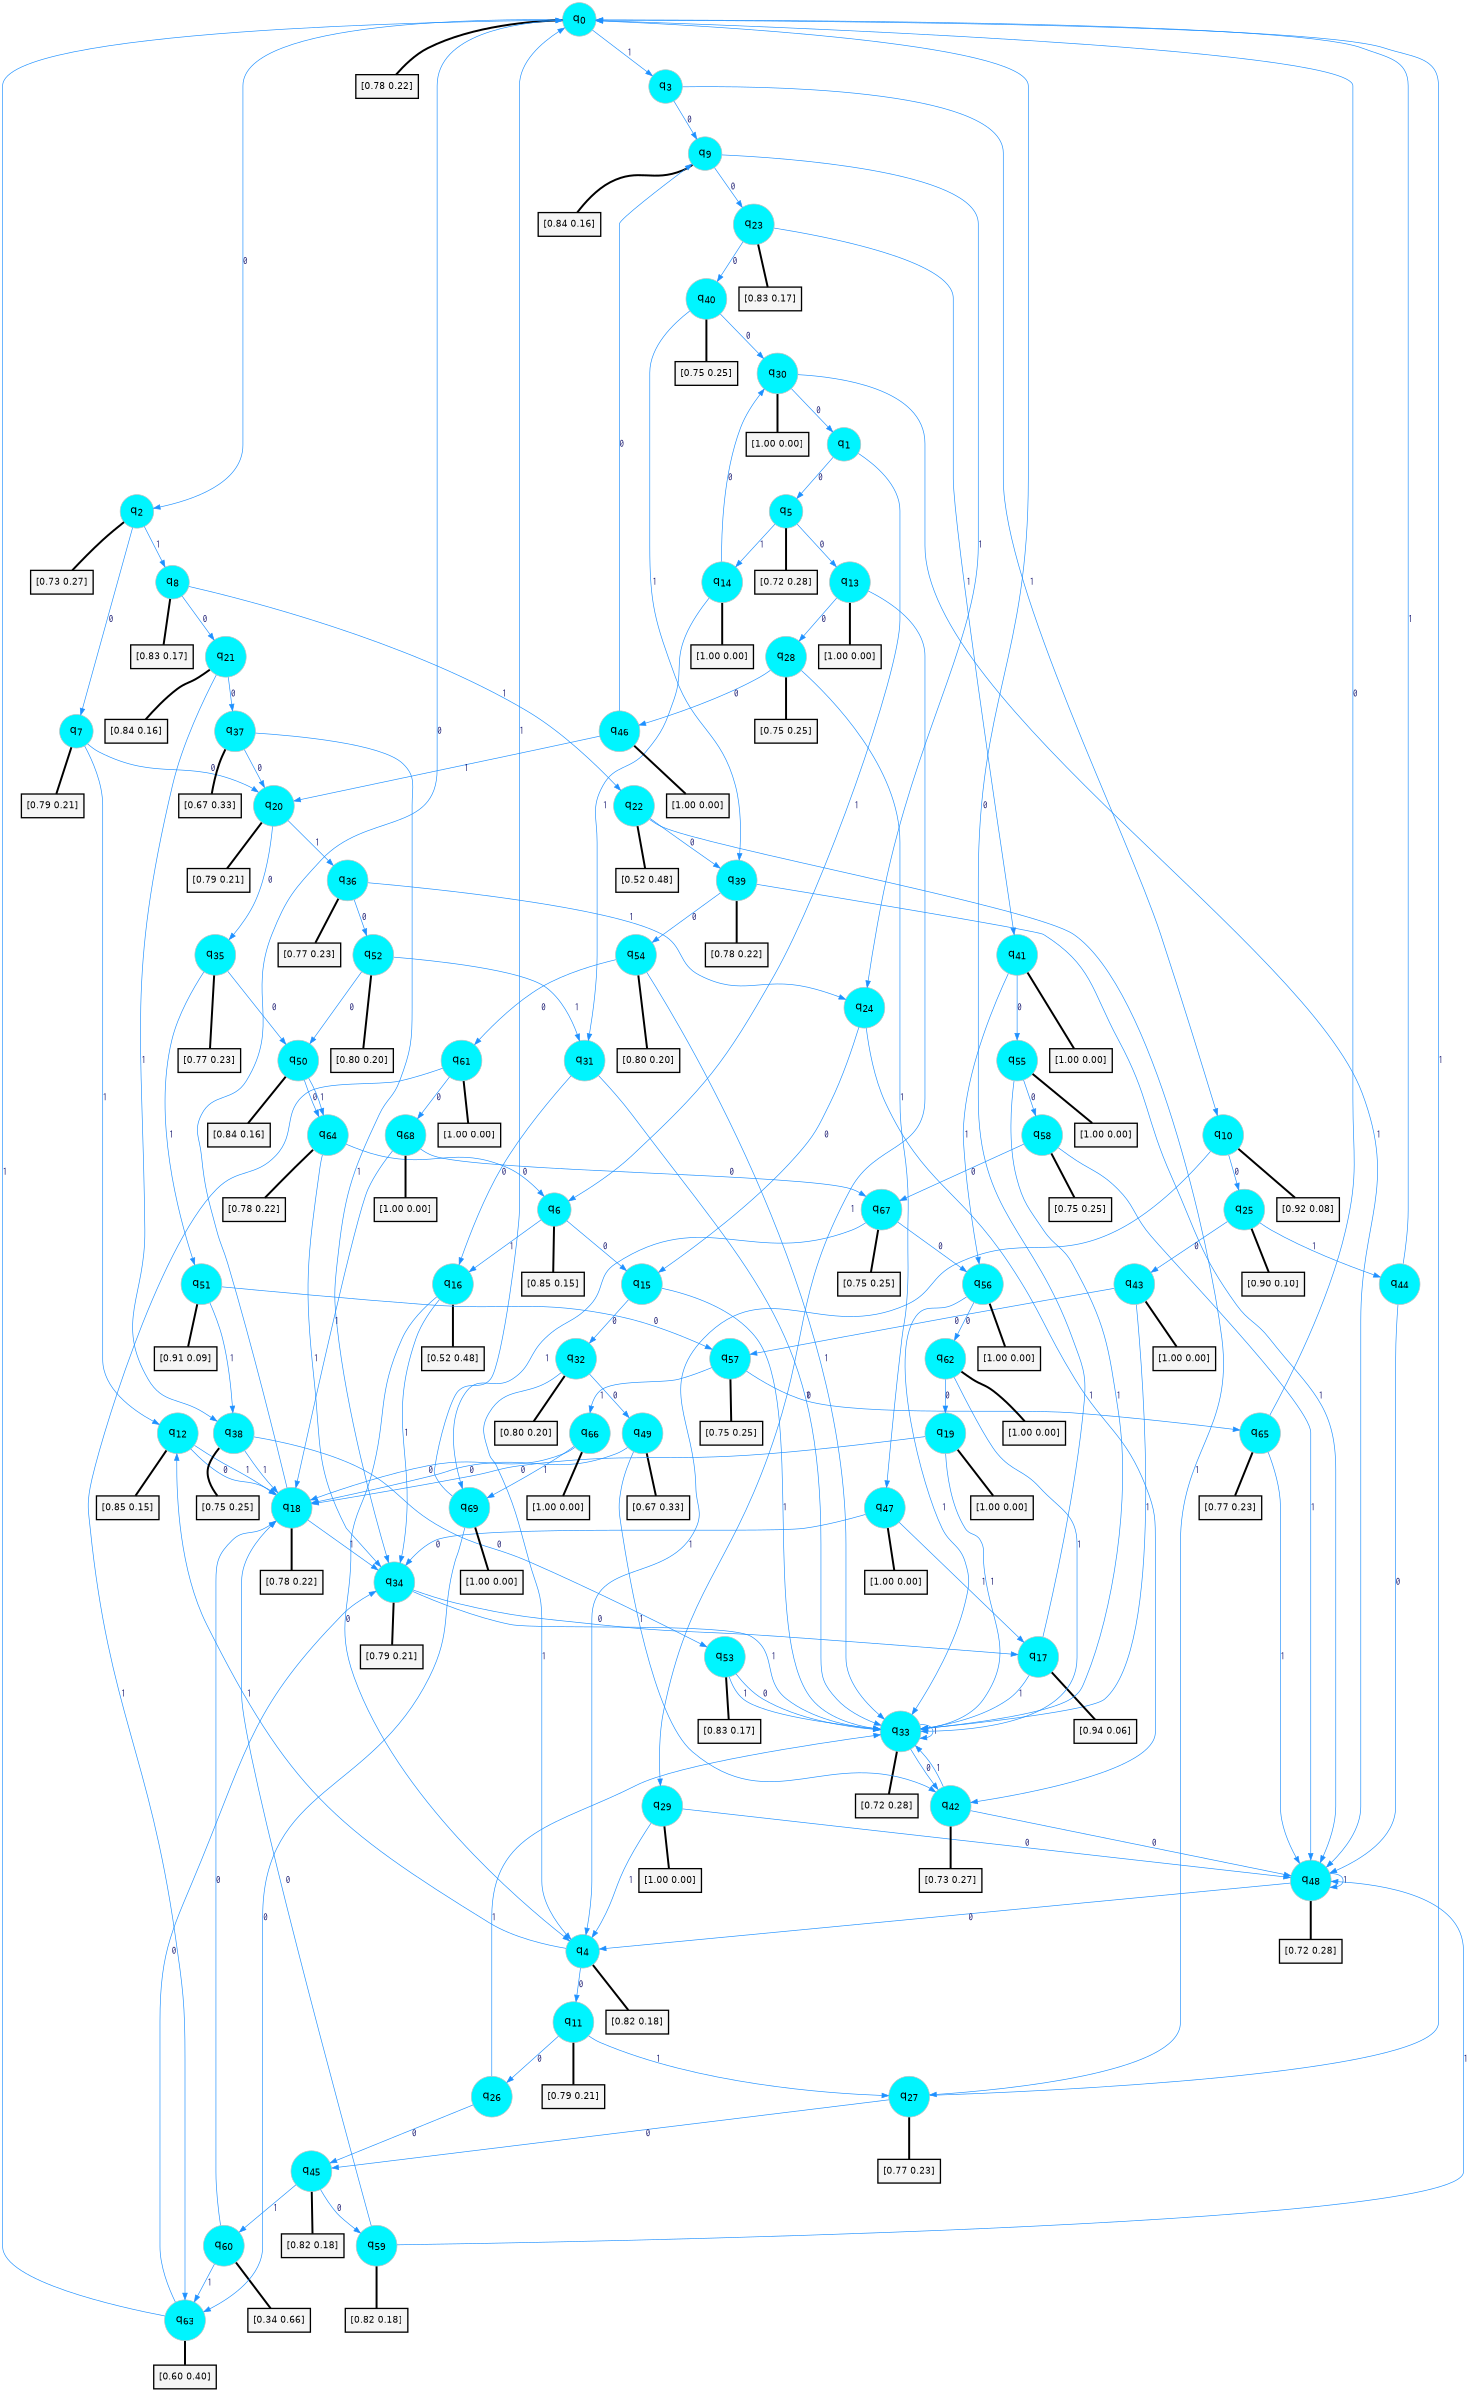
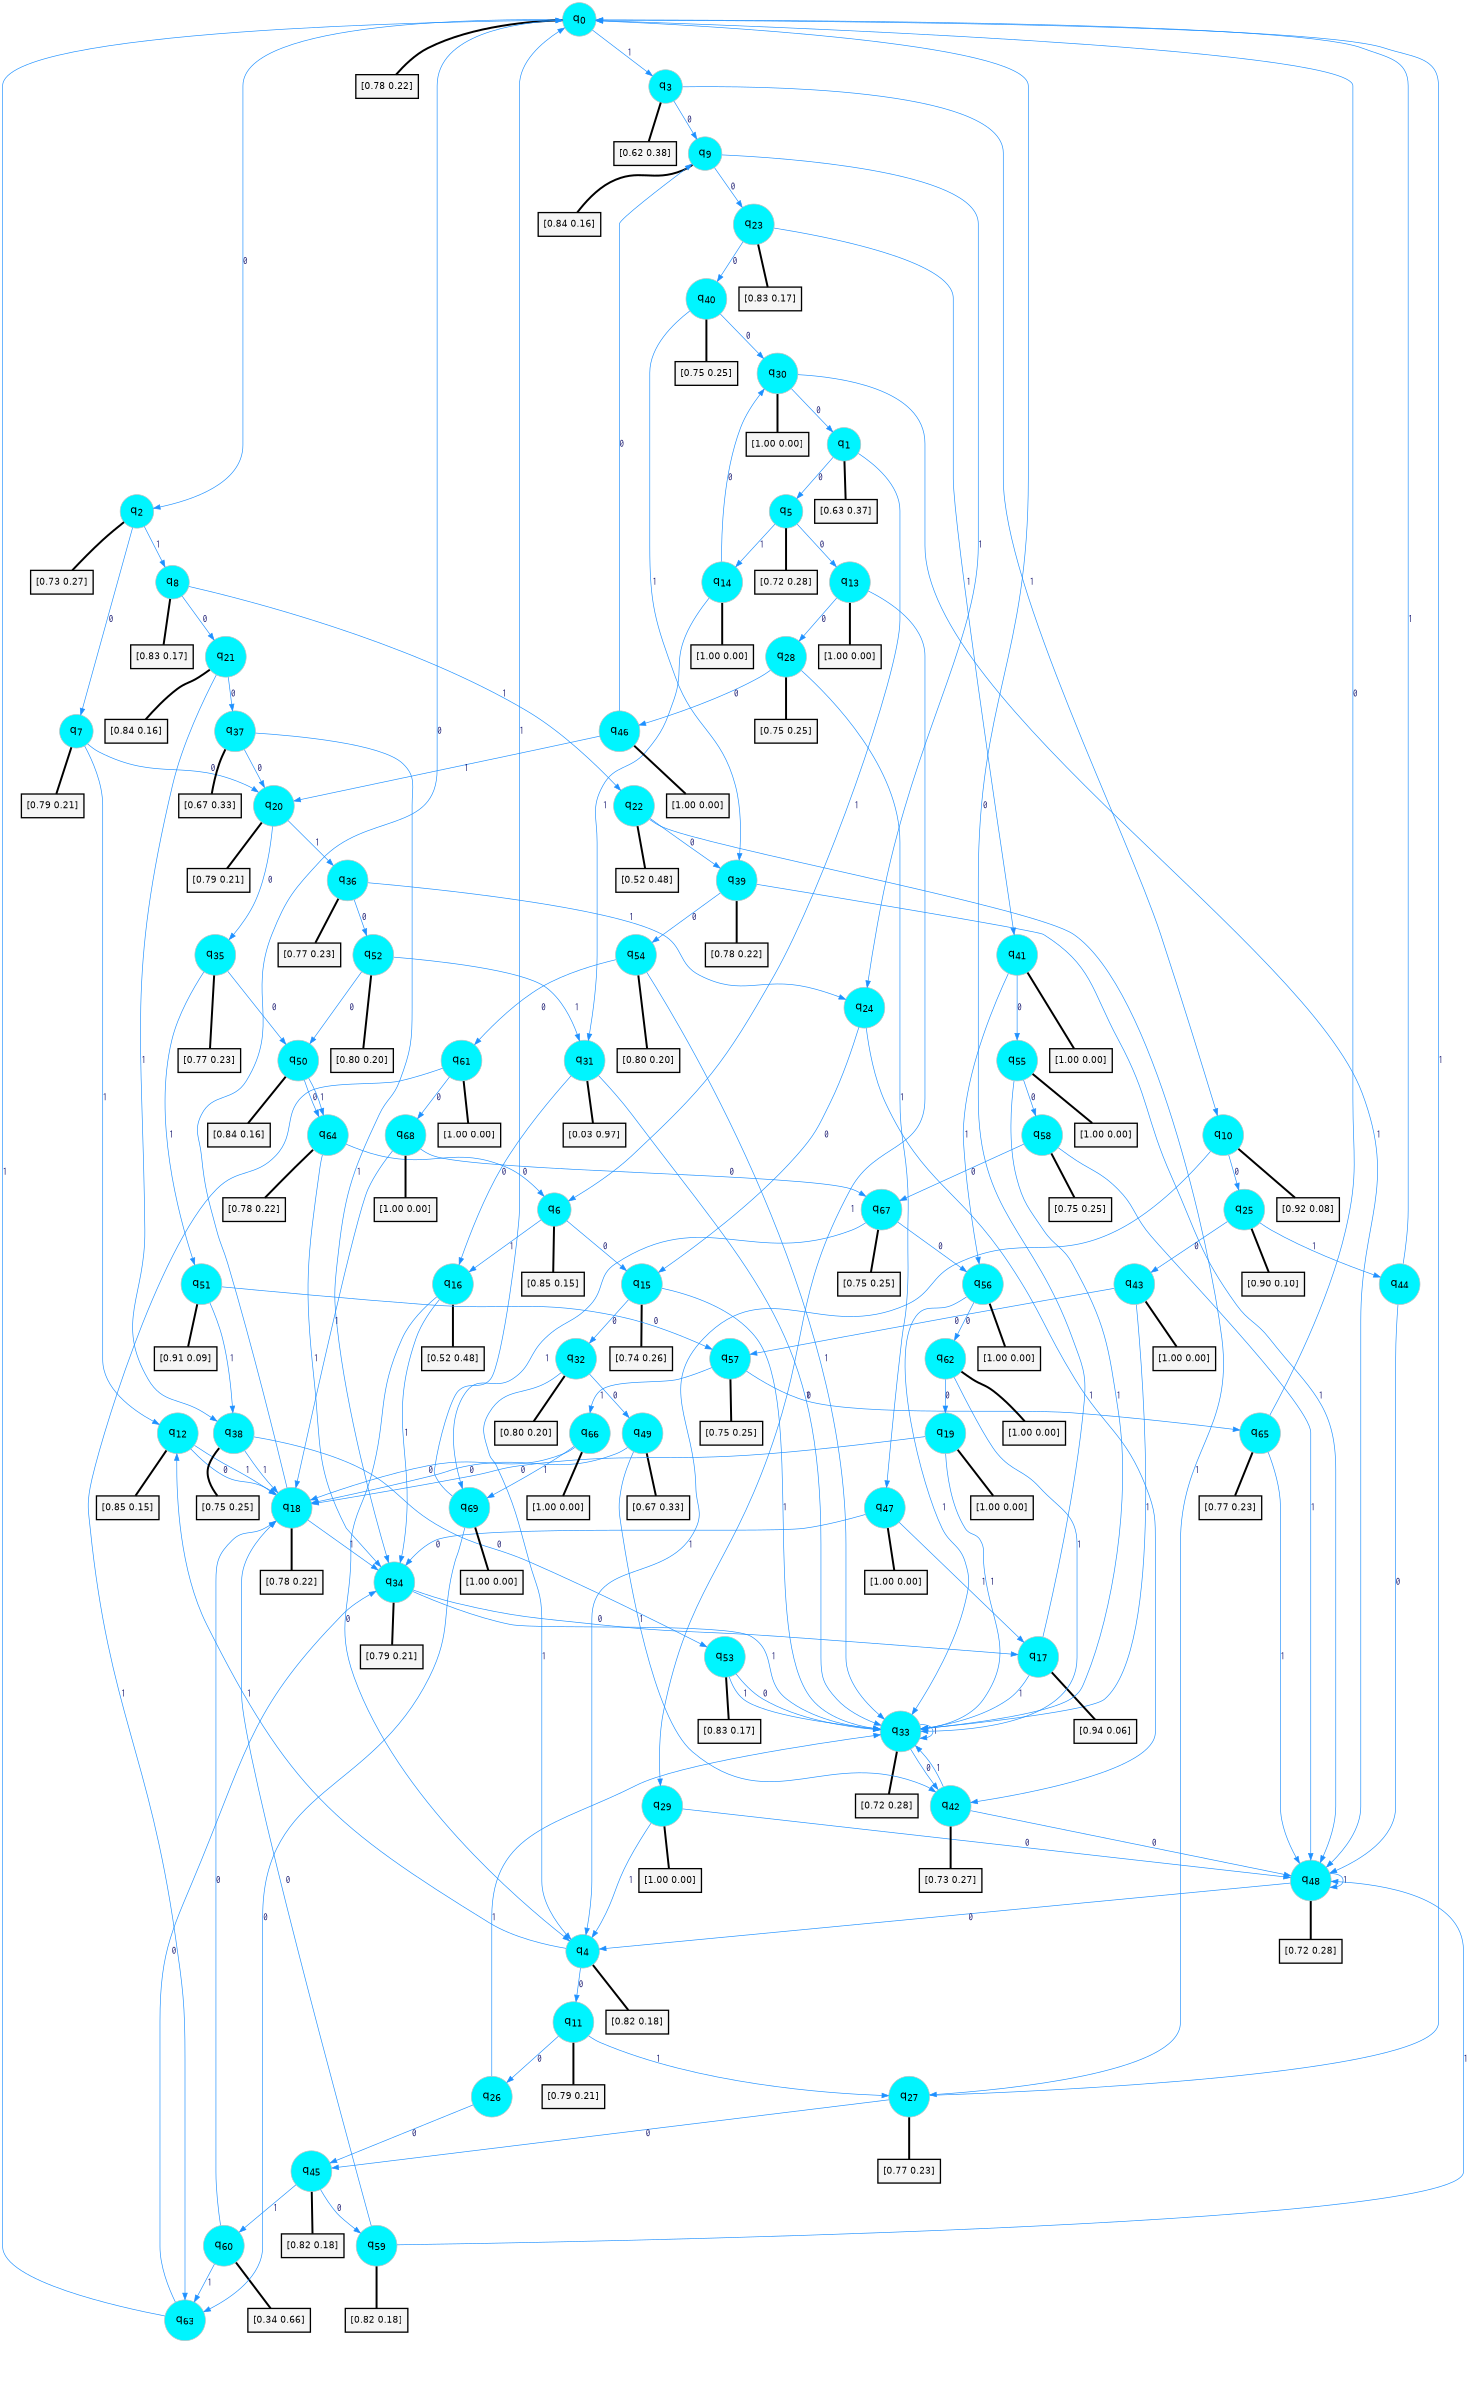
node "[0.62 0.38]": added
node "[0.63 0.37]": added
node "[0.03 0.97]": added
node "[0.74 0.26]": added
node "[0.60 0.40]": removed
